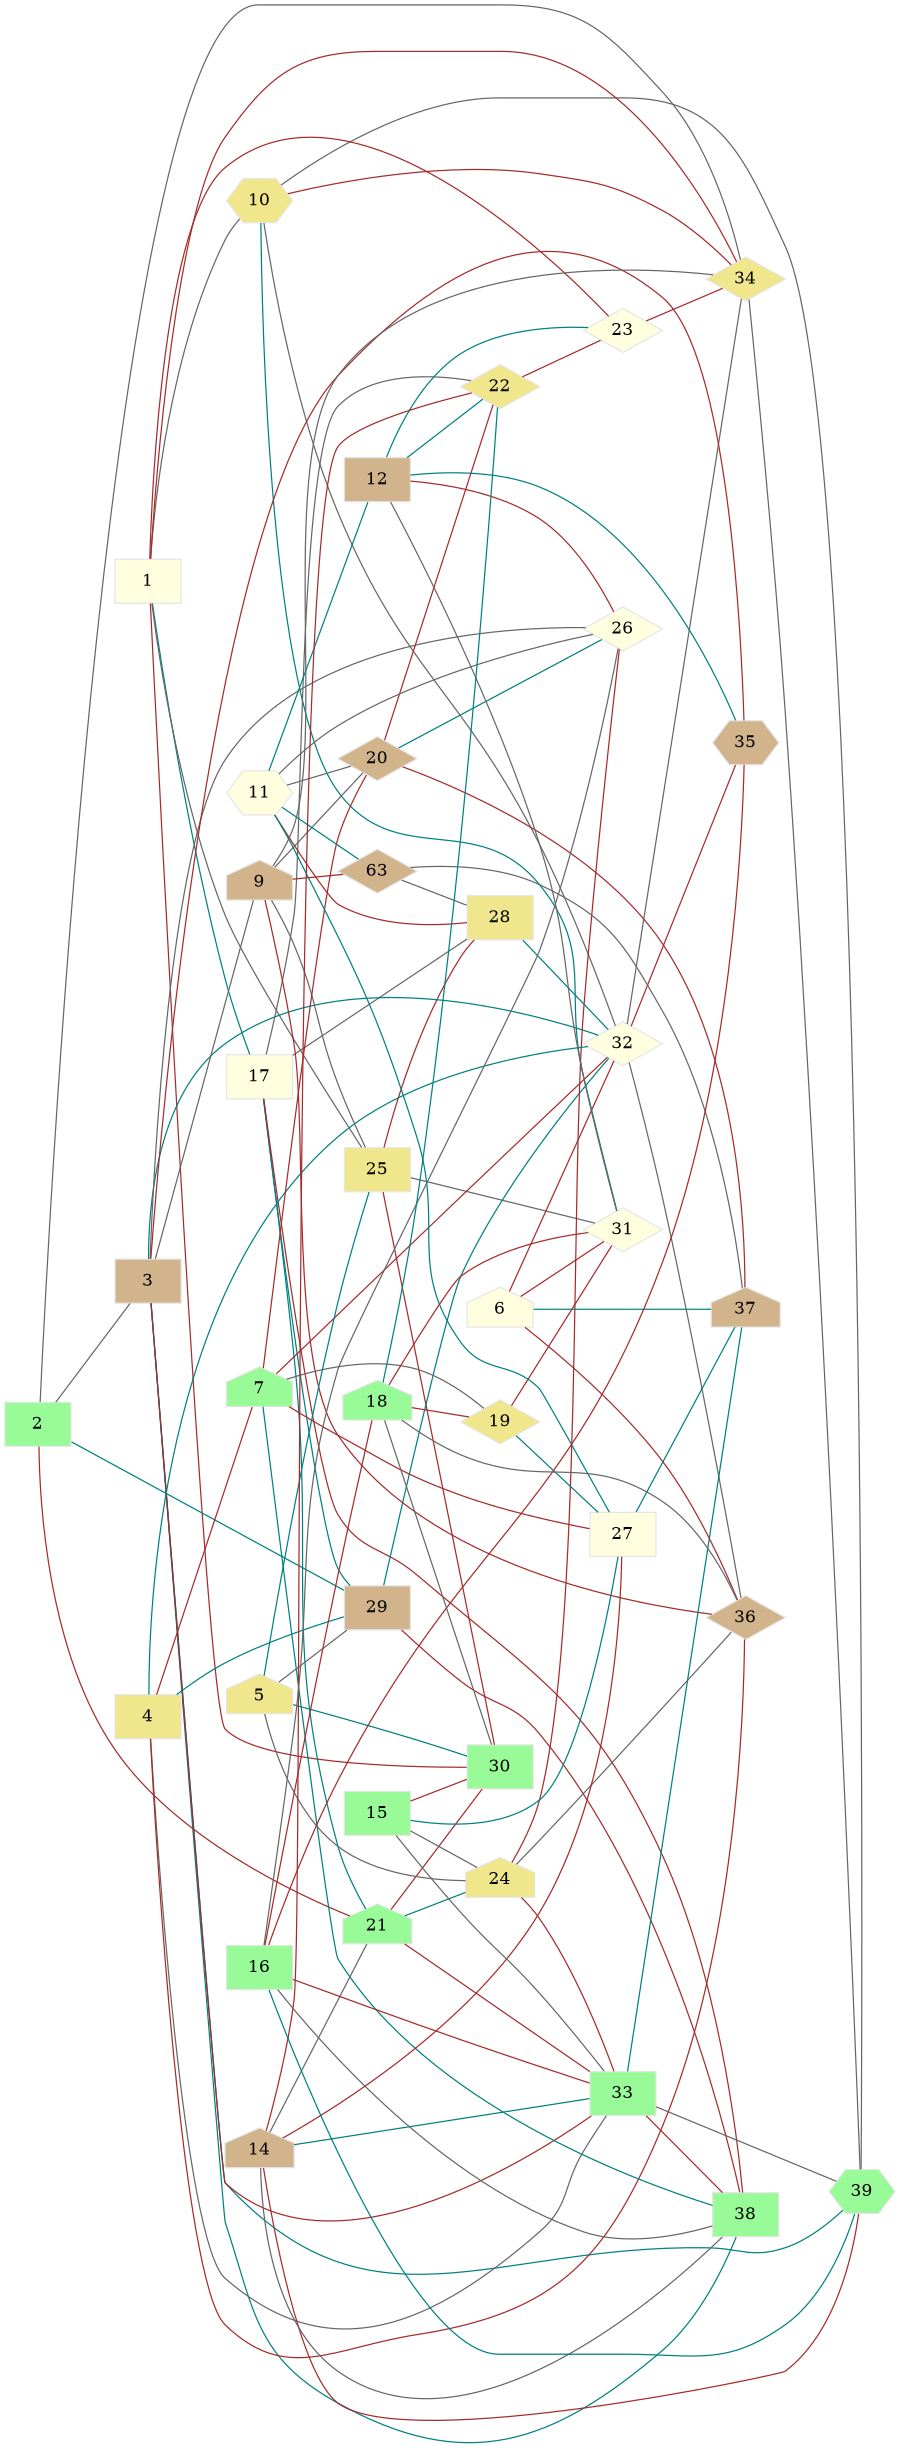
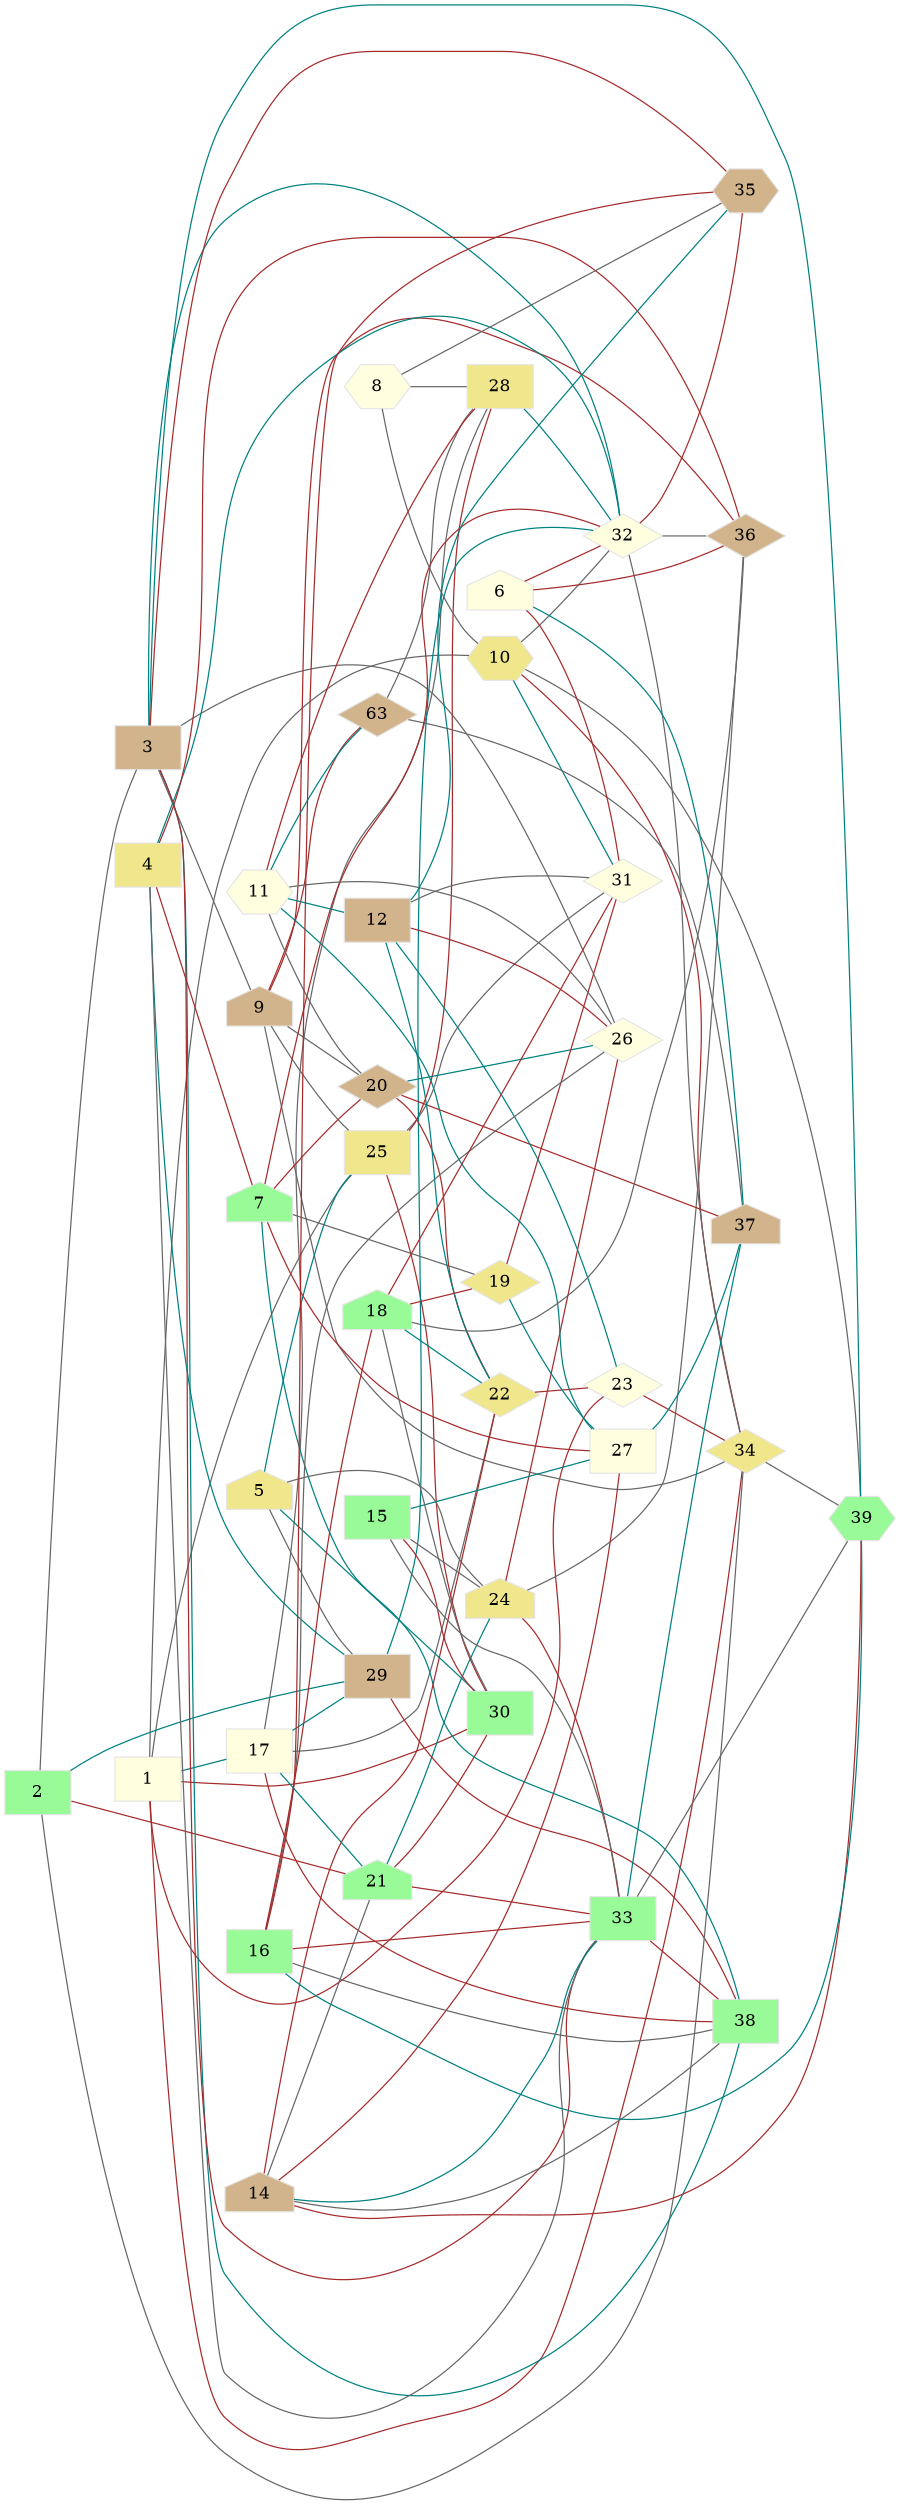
node "8": added
